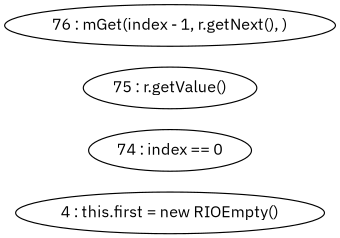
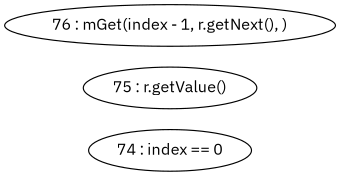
node "4 : this.first = new RIOEmpty()": removed
